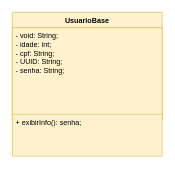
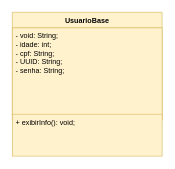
node "+ exibirInfo(): senha;": label "+ exibirInfo(): senha;" -> "+ exibirInfo(): void;"
